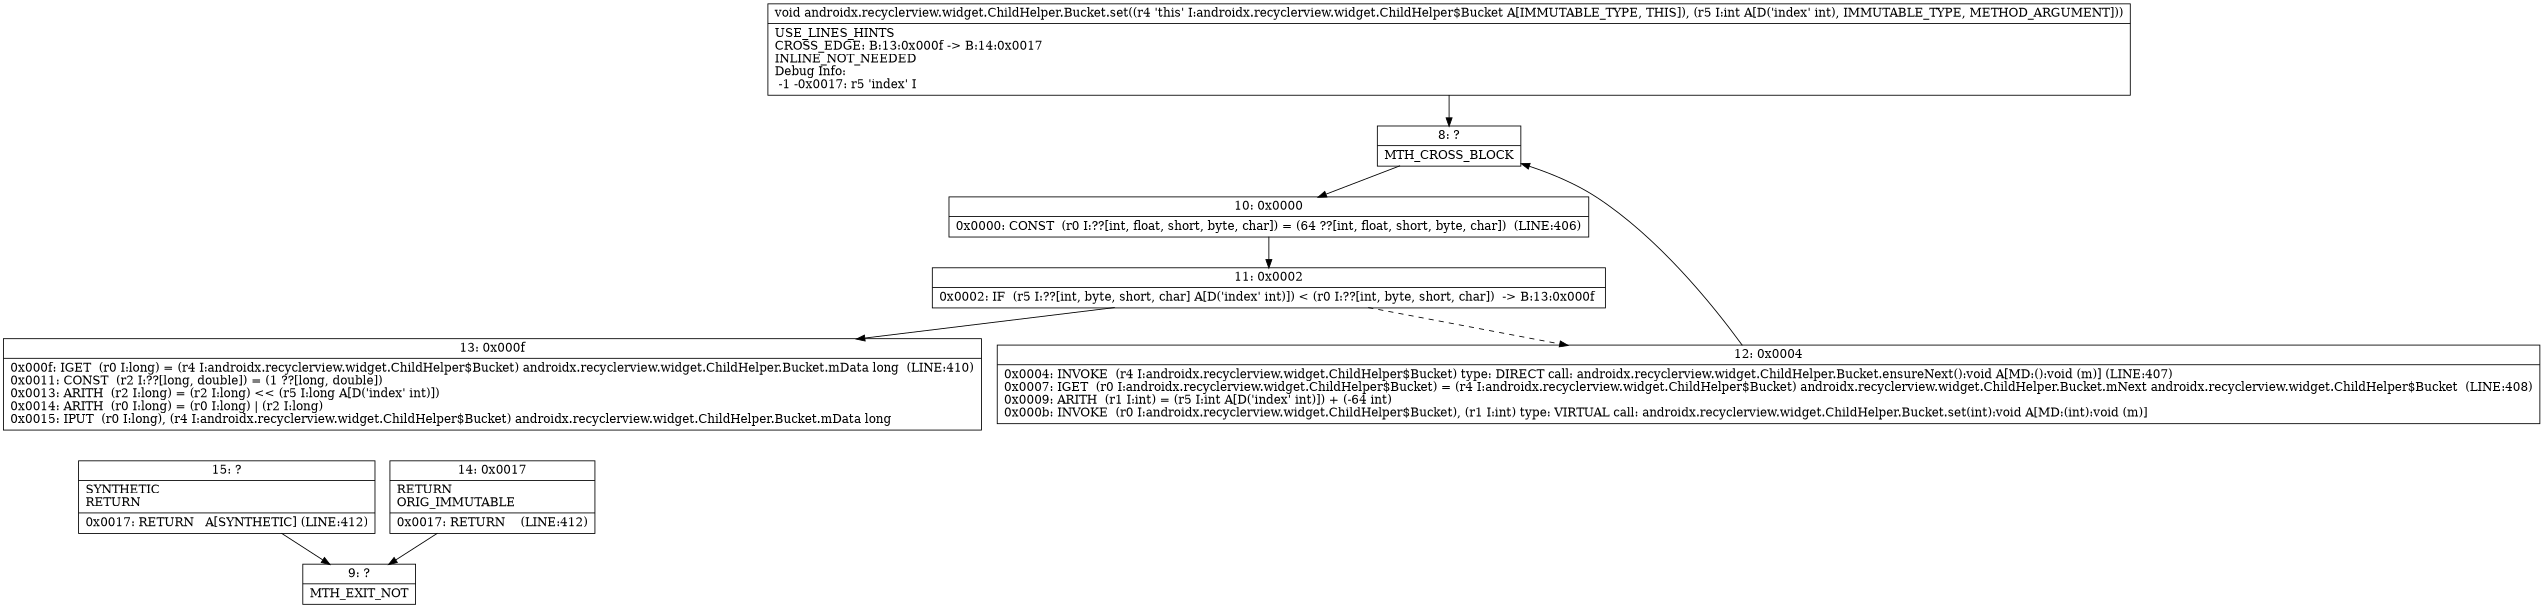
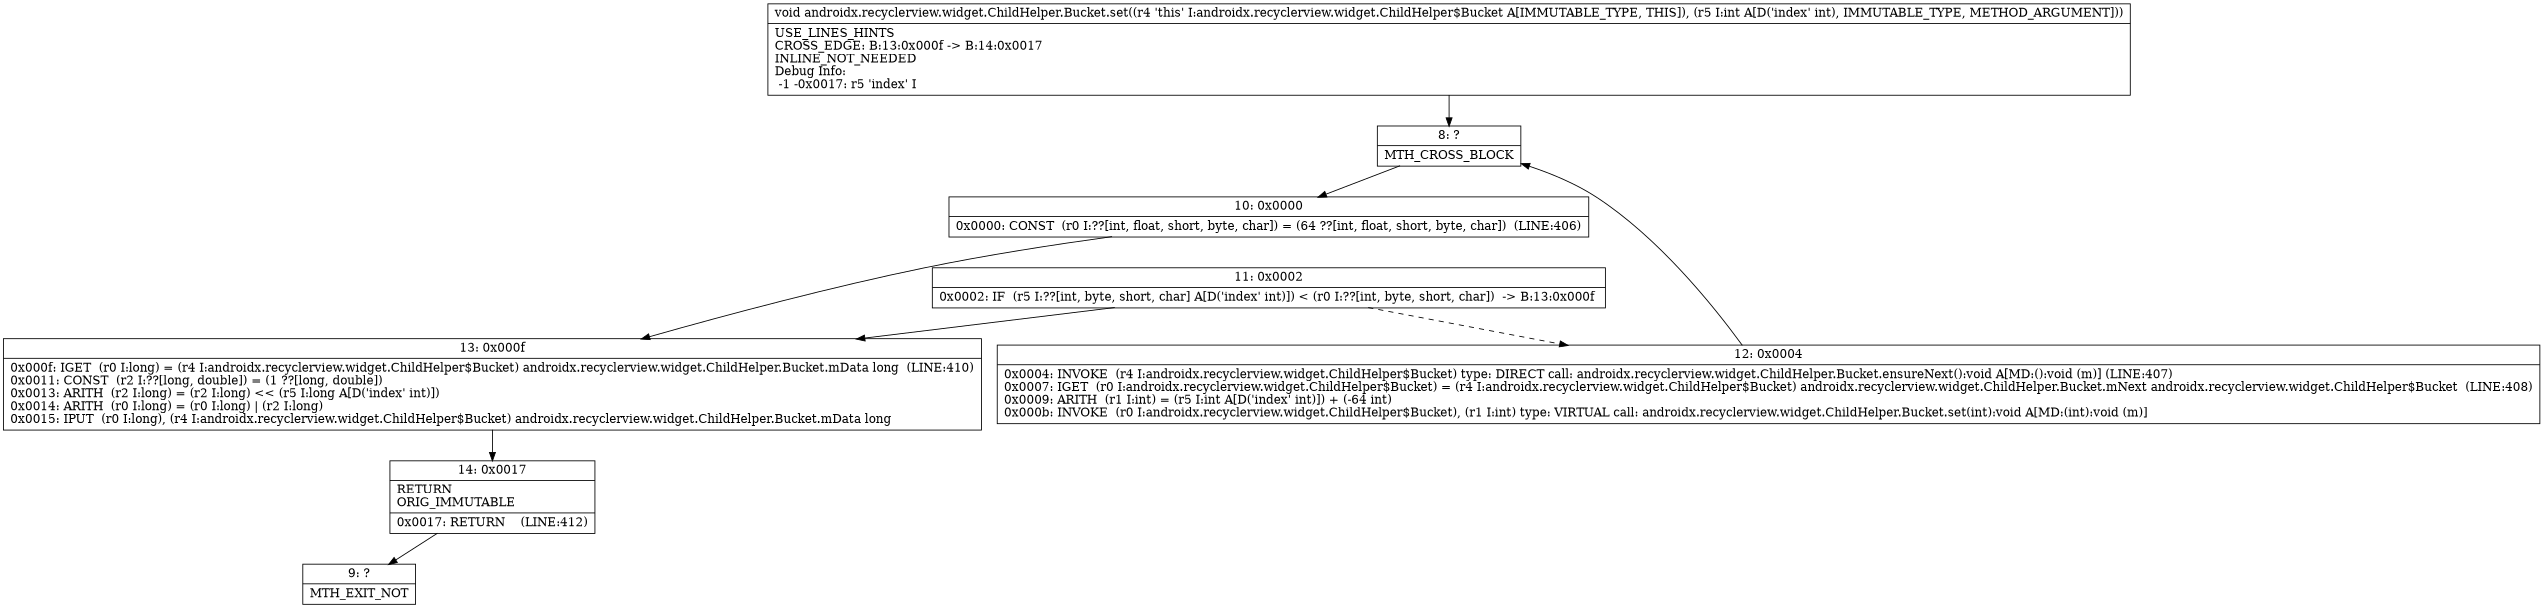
edge "10: 0x0000" -> "11: 0x0002": now "10: 0x0000" -> "13: 0x000f"
edge "13: 0x000f" -> "14: 0x0017": added
node "15: ?": removed
